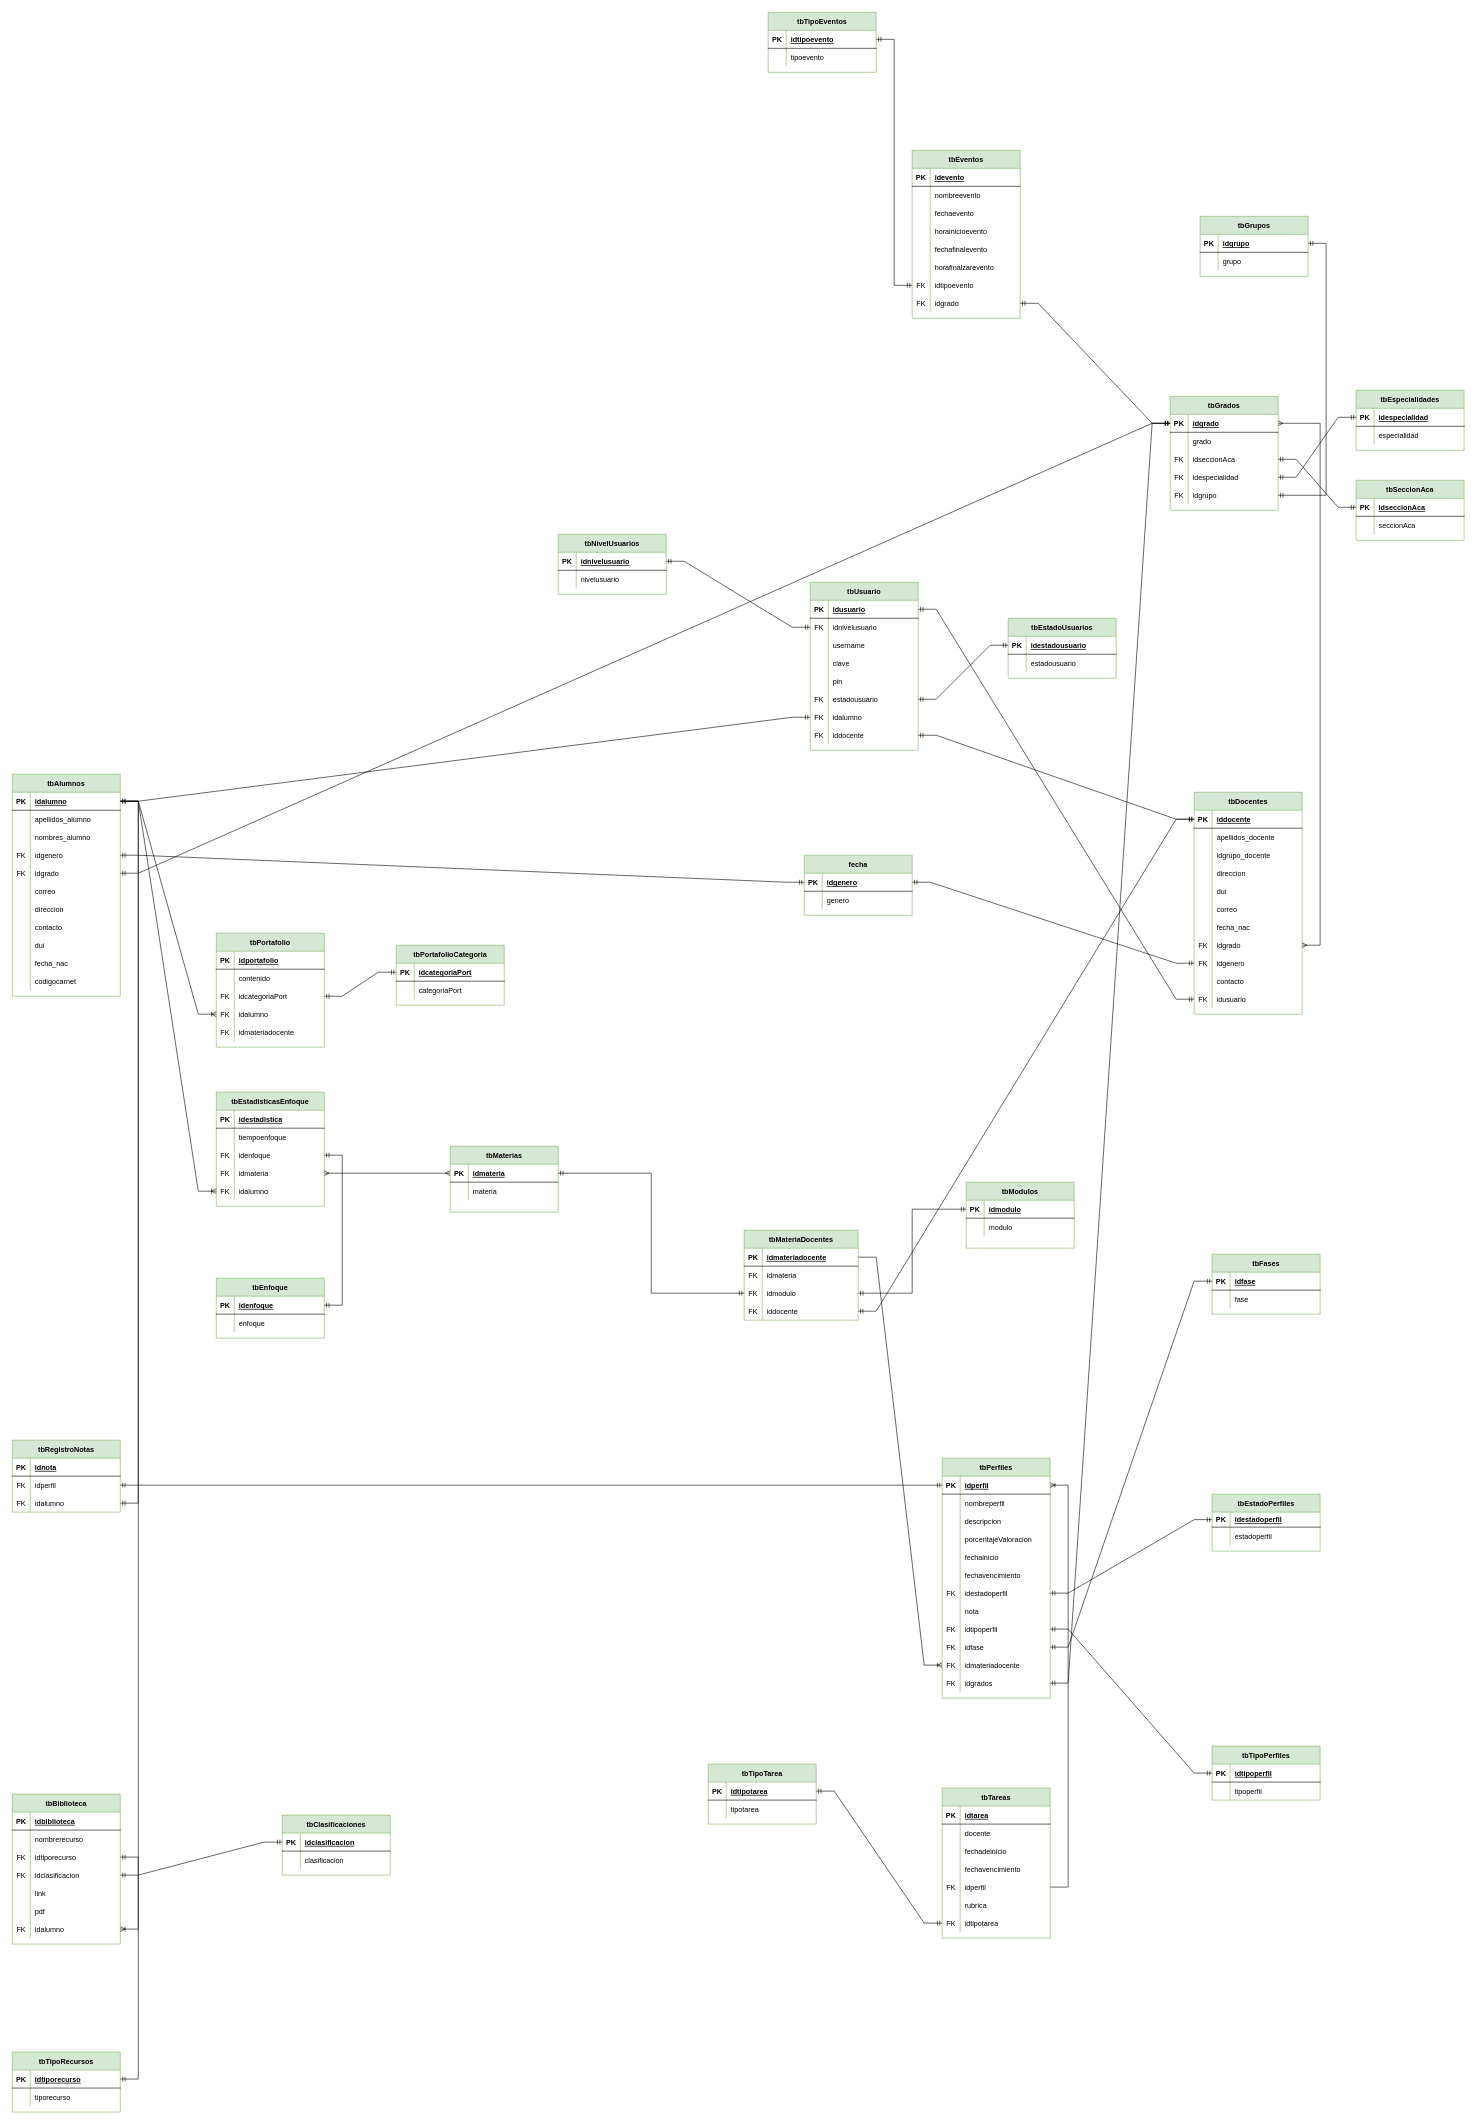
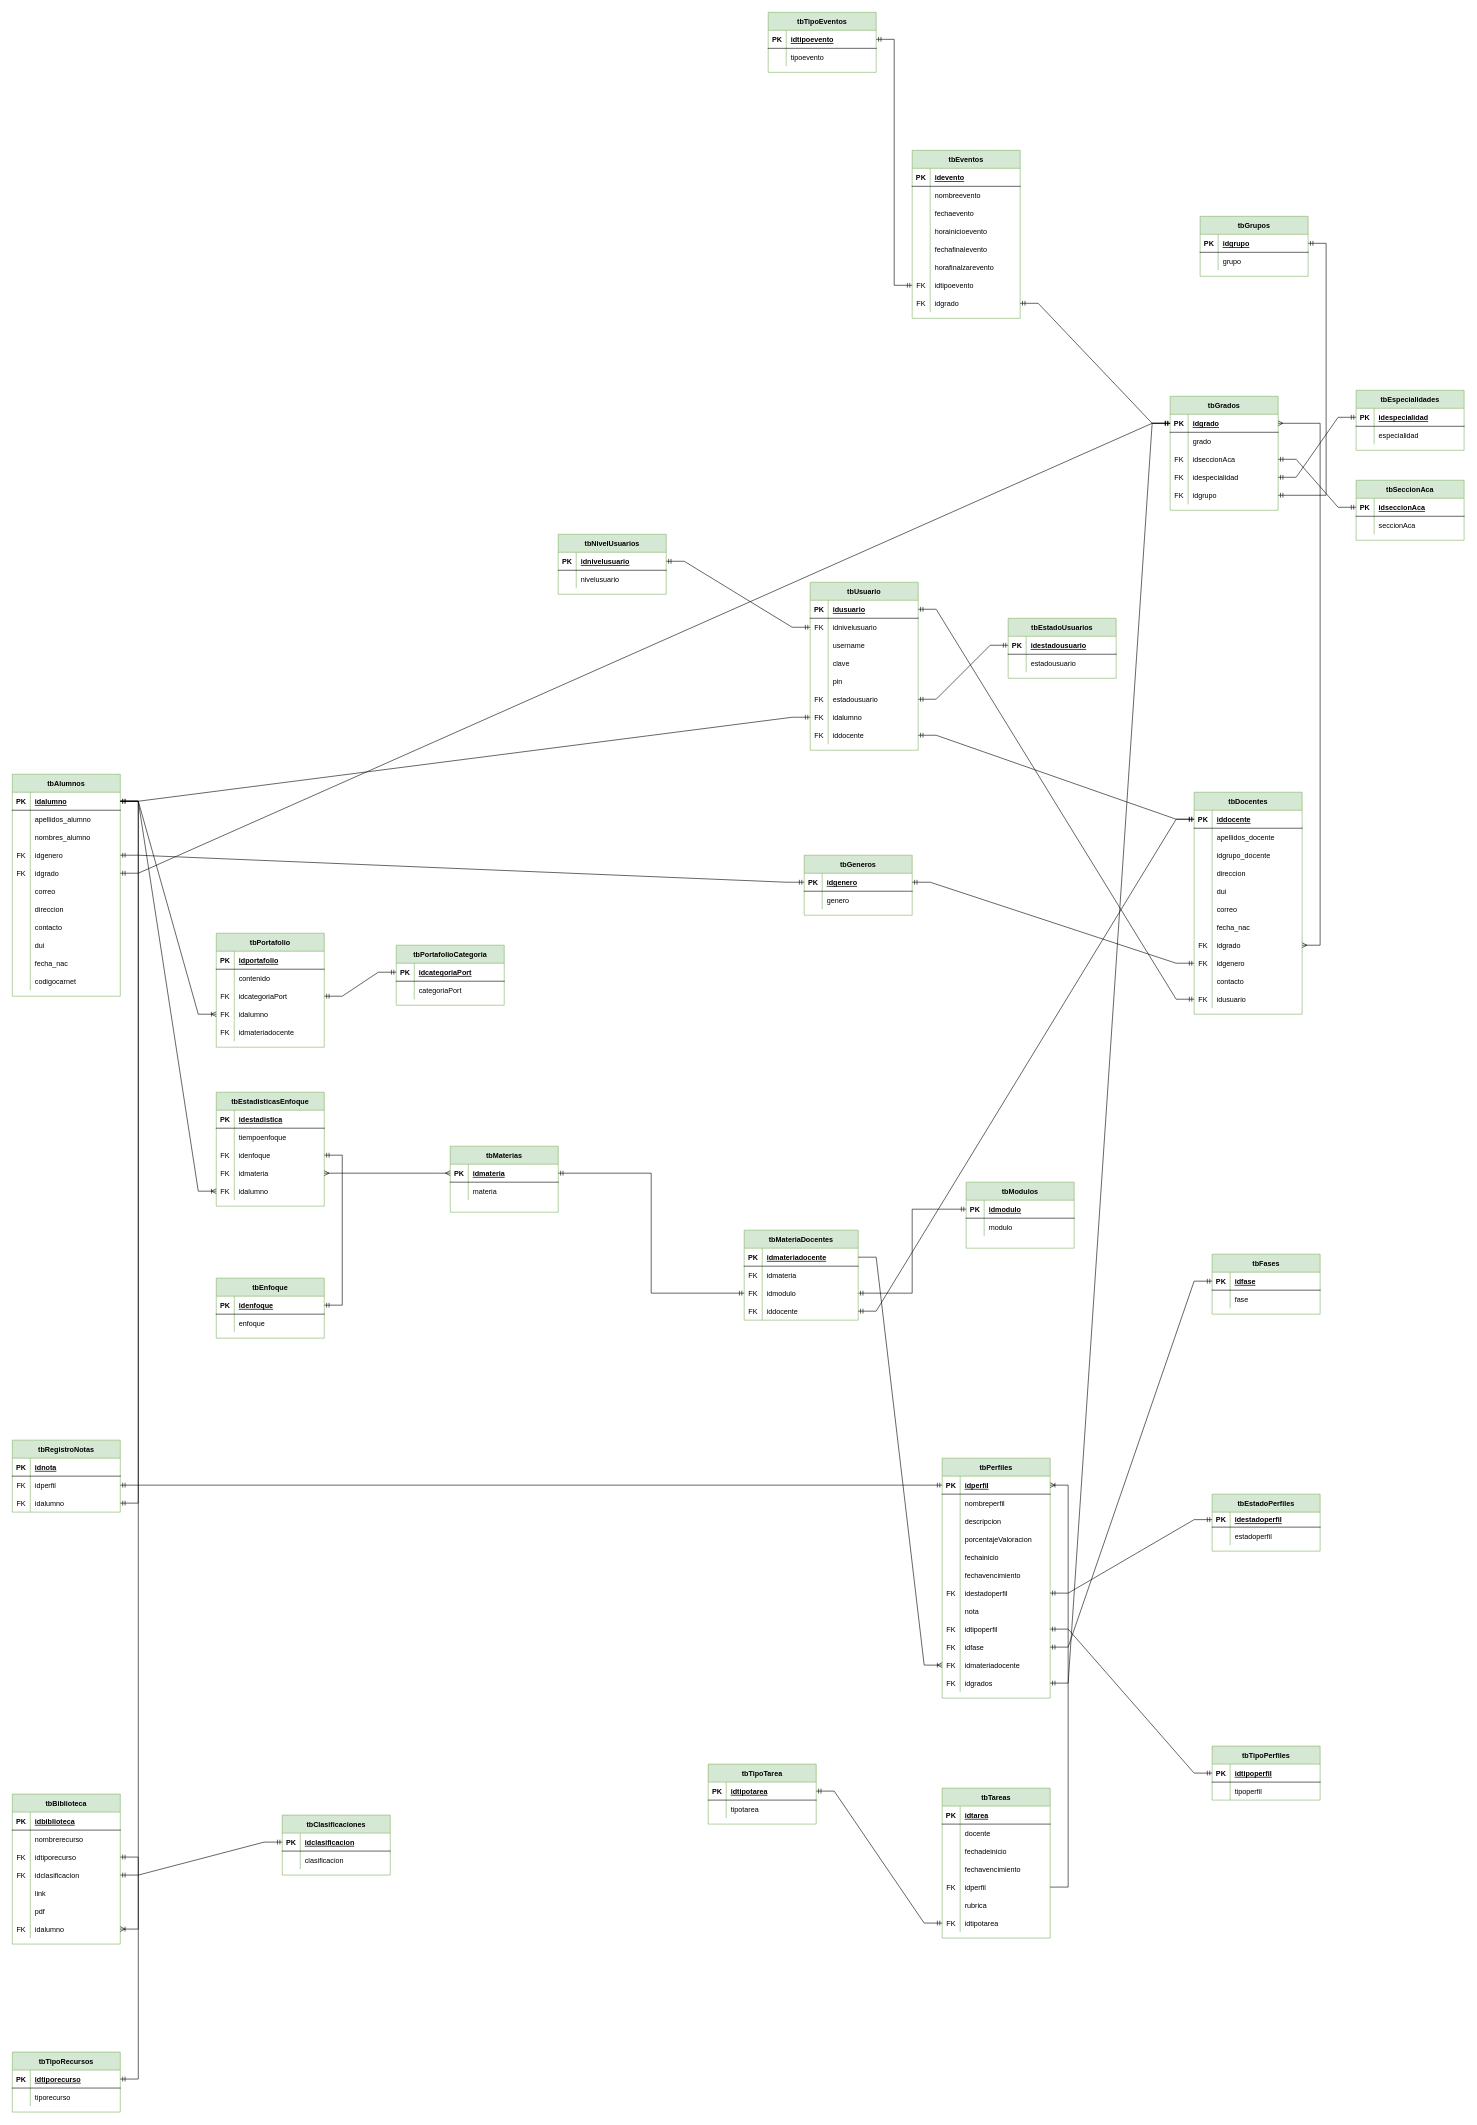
node "fecha": label "fecha" -> "tbGeneros"
